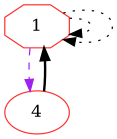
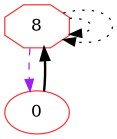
node "1": label "1" -> "8"
node "4": label "4" -> "0"
